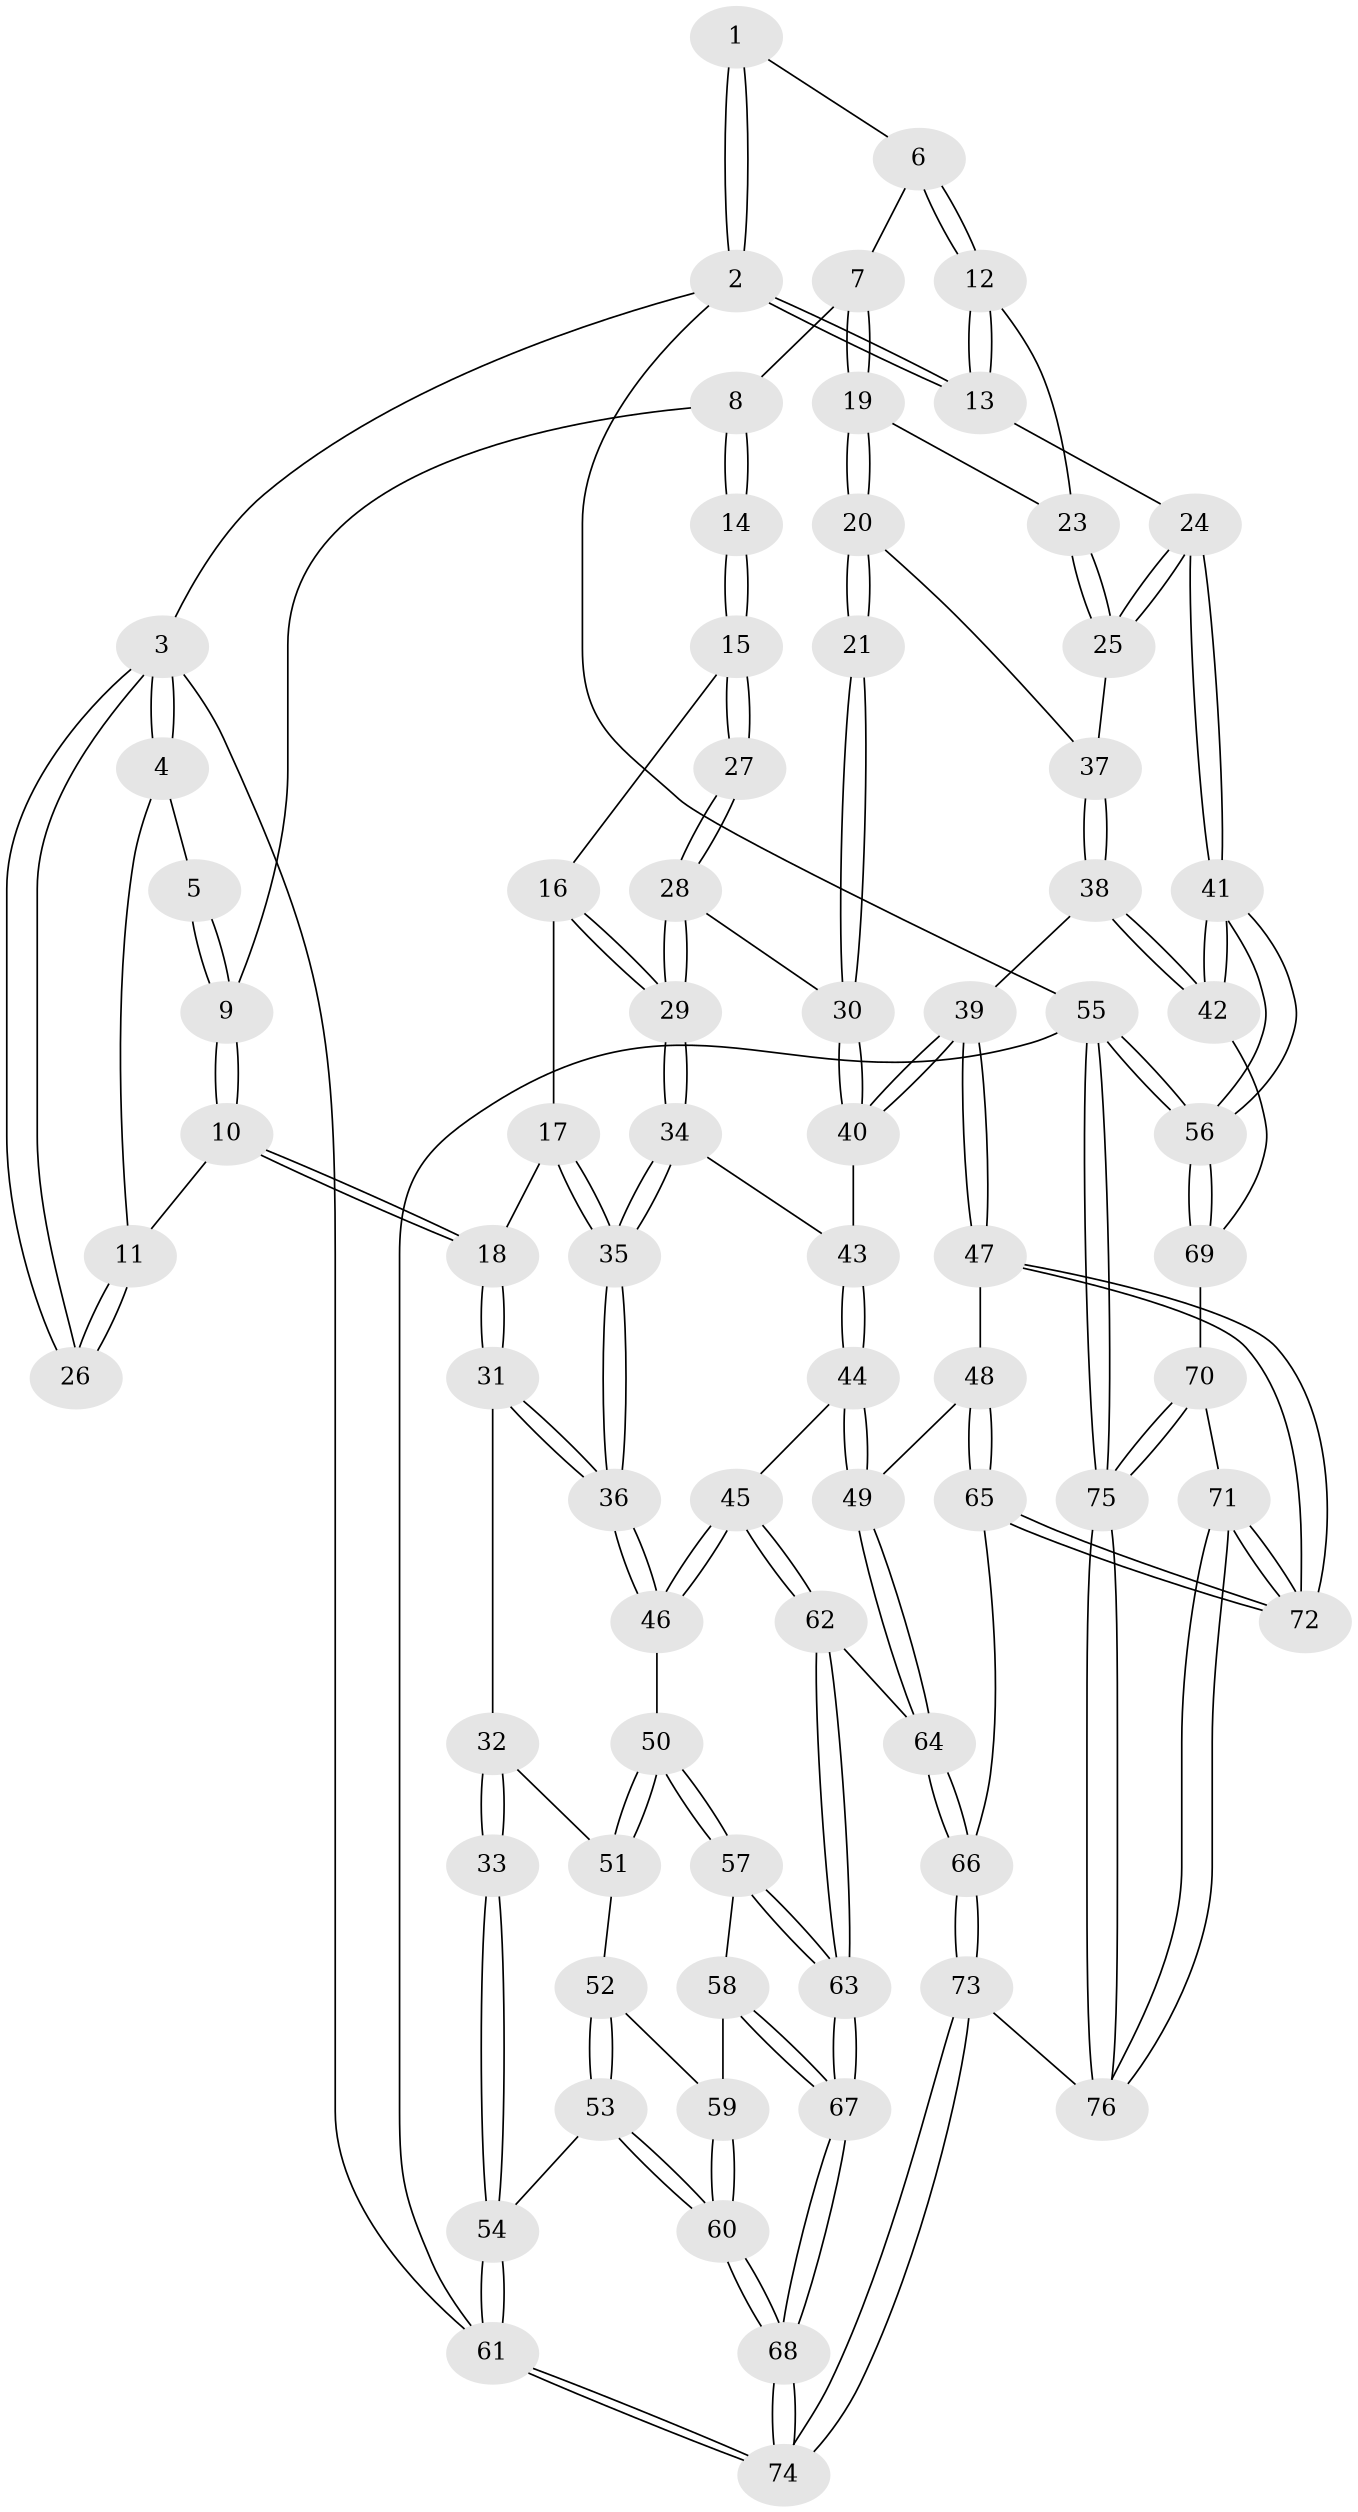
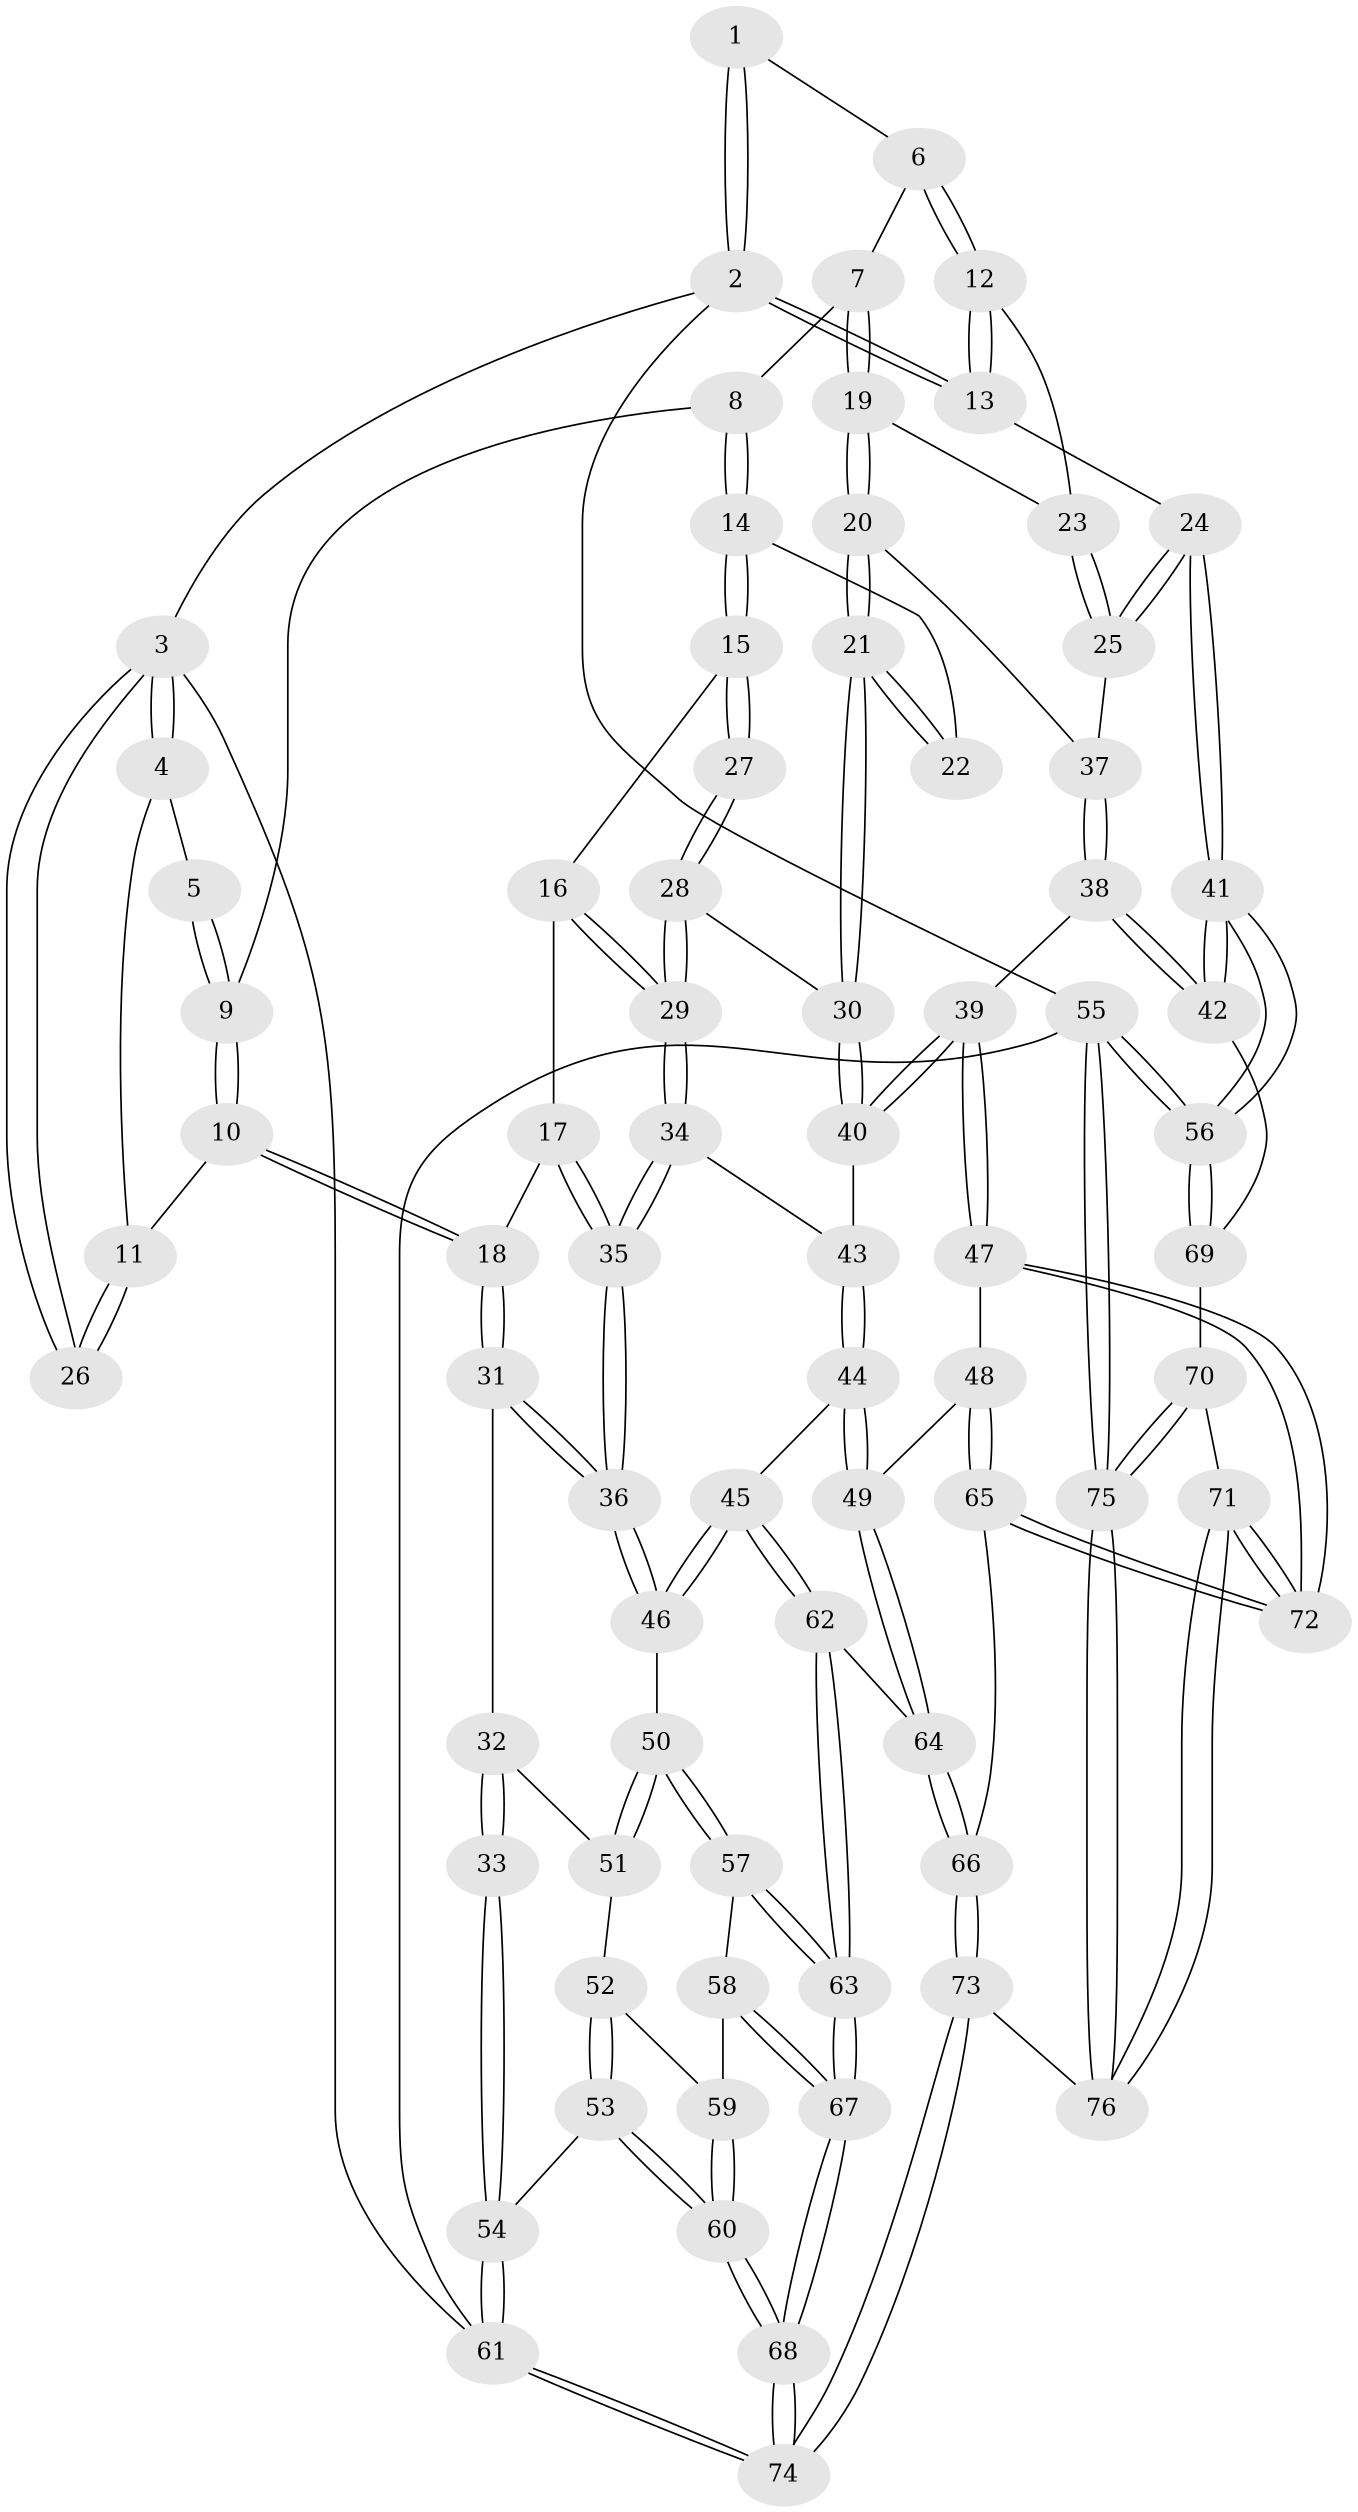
node "22": added
